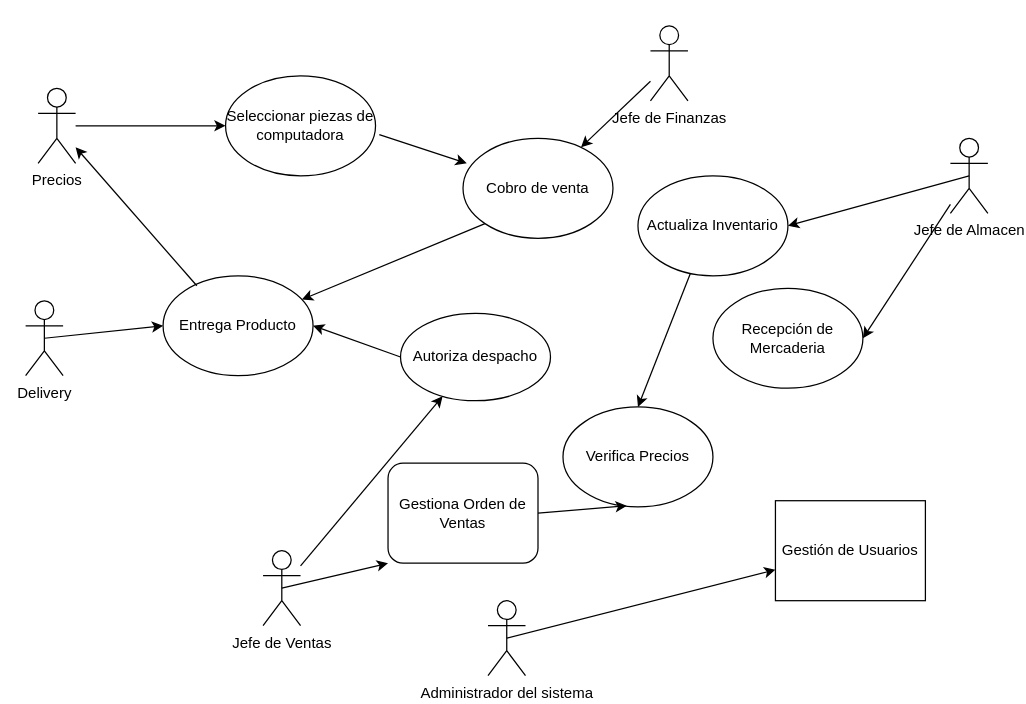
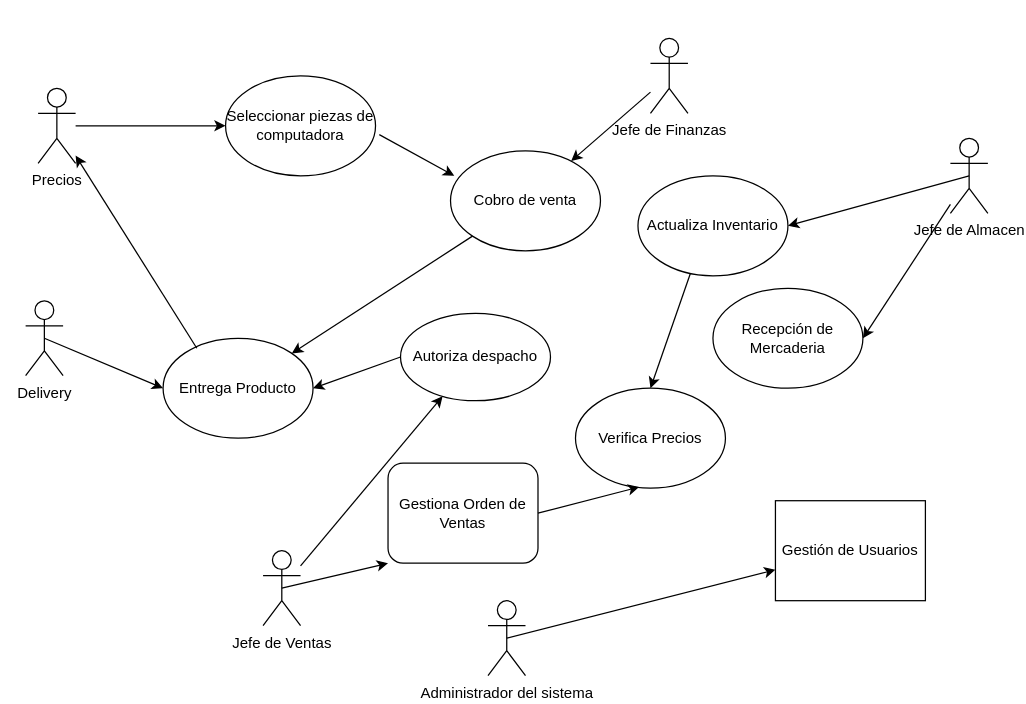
node "Jefe de Finanzas": moved (669, 63) -> (669, 76)
node "Cobro de venta": moved (538, 188) -> (526, 201)
node "Entrega Producto": moved (238, 326) -> (238, 388)
node "Verifica Precios": moved (638, 457) -> (651, 438)
